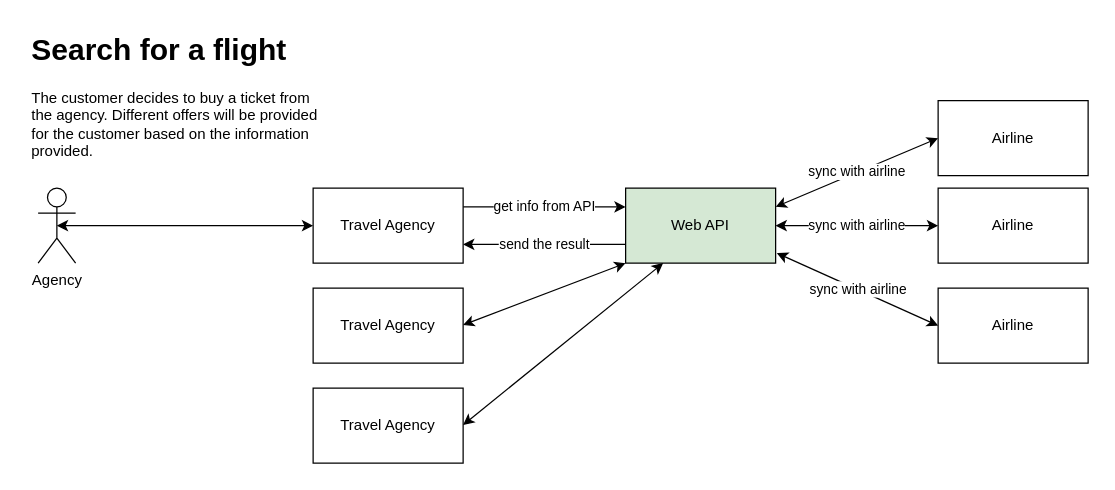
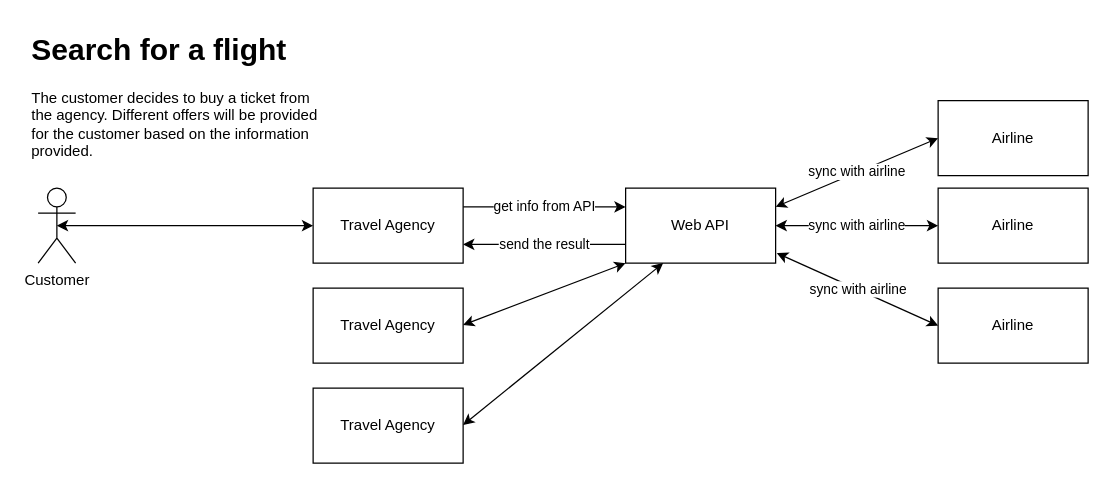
node "Web API": fillcolor #d5e8d4 -> #ffffff
node "Agency": label "Agency" -> "Customer"
